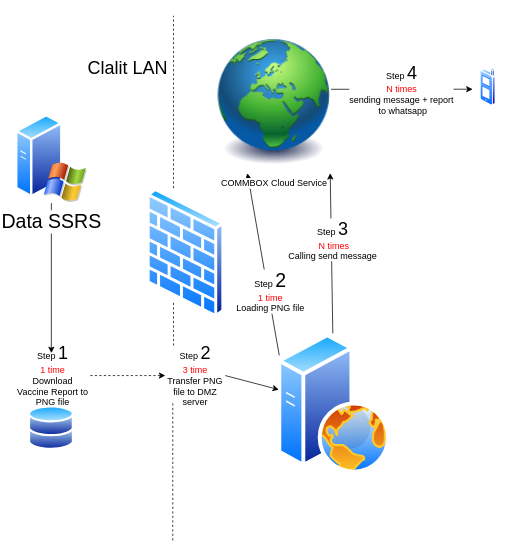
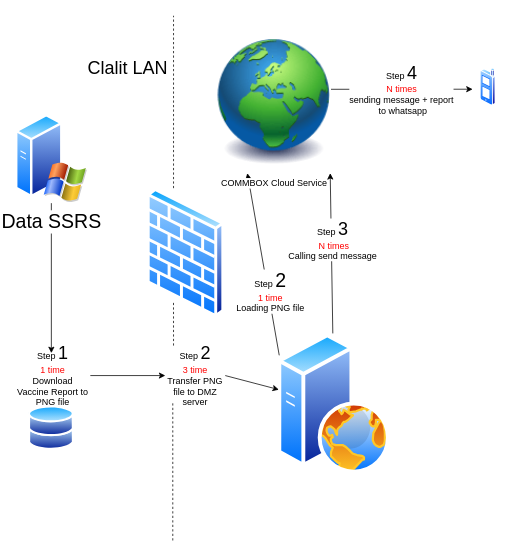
edge "Step 1 1 time Download Vaccine Report to PNG file" -> "Step 2 3 time Transfer PNG file to DMZ server": style dashed -> solid
